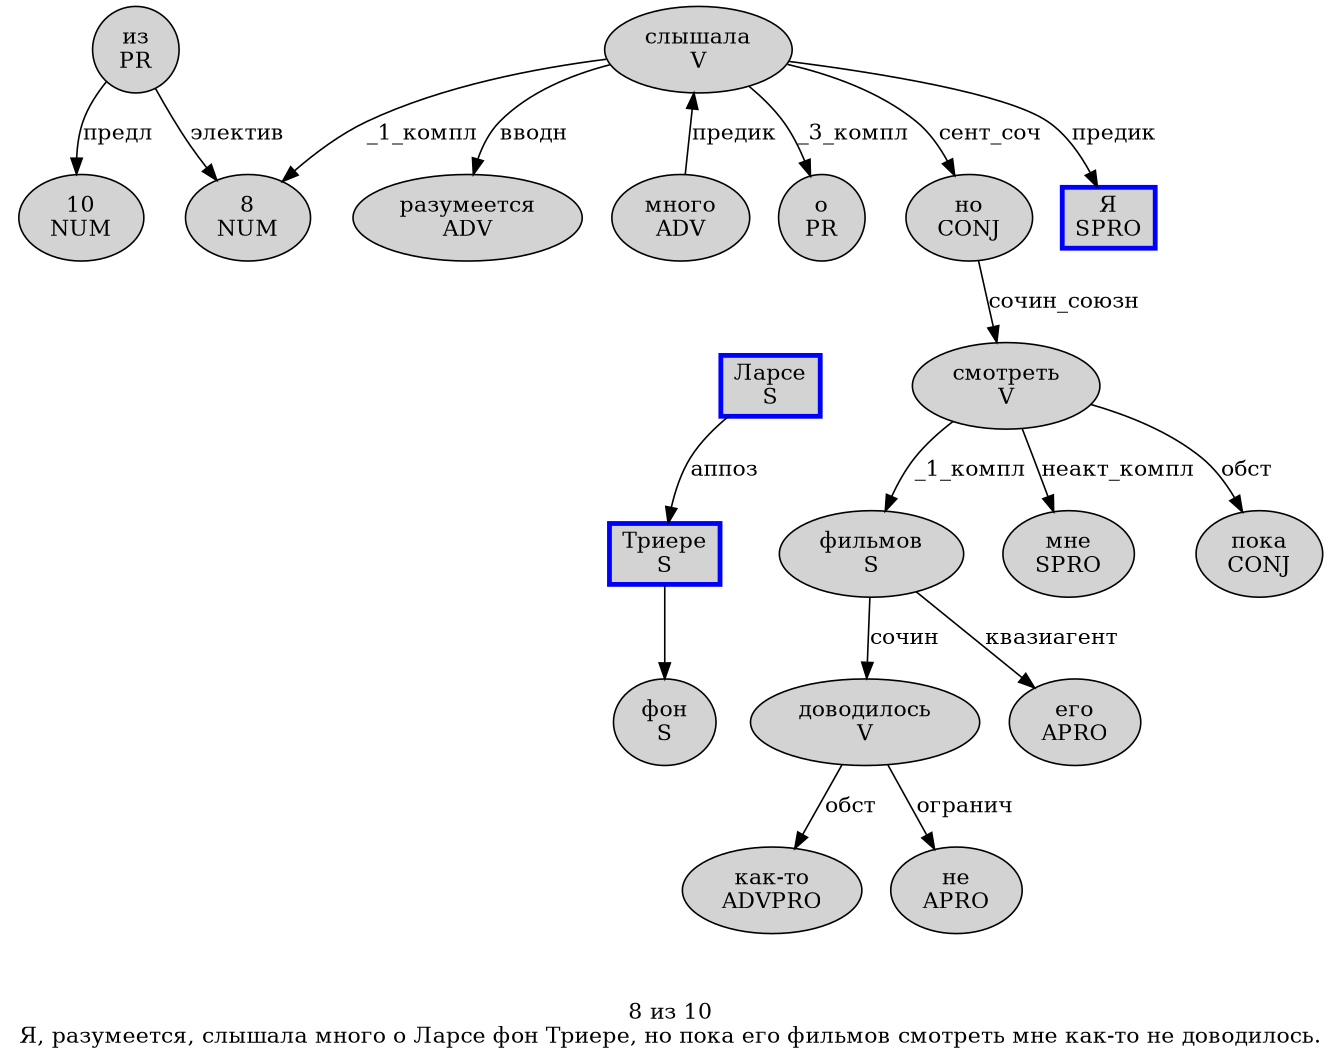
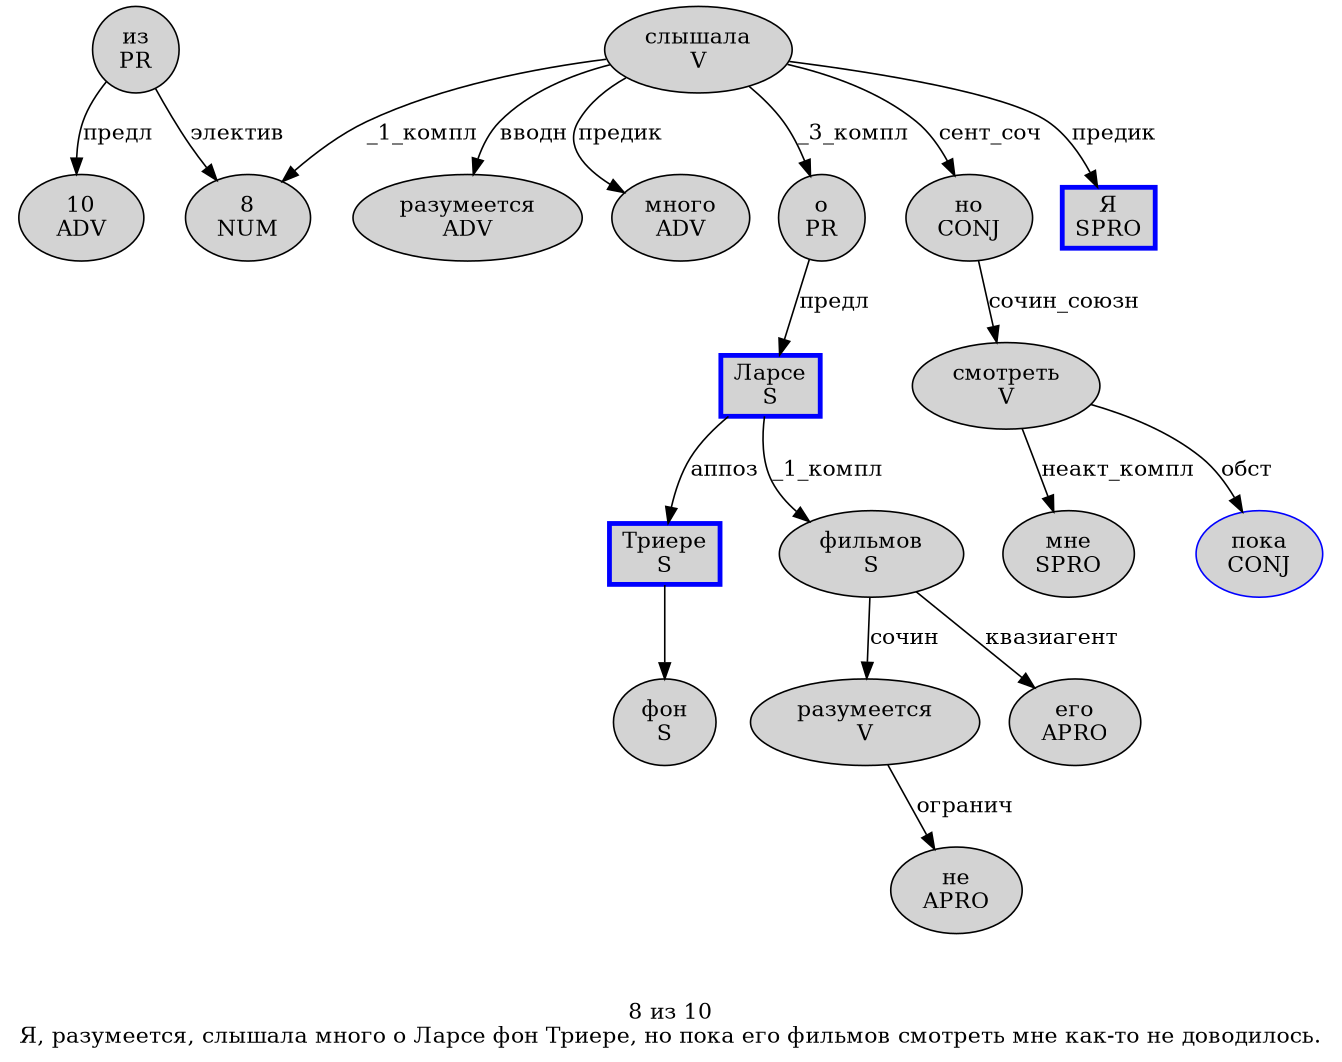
edge "много ADV" -> "слышала V": reversed
node "10 NUM": label "10 NUM" -> "10 ADV"
edge "о PR" -> "Ларсе S": added, label "предл"
edge "смотреть V" -> "фильмов S": now "Ларсе S" -> "фильмов S"
node "пока CONJ": color black -> blue
node "доводилось V": label "доводилось V" -> "разумеется V"
node "как-то ADVPRO": removed
